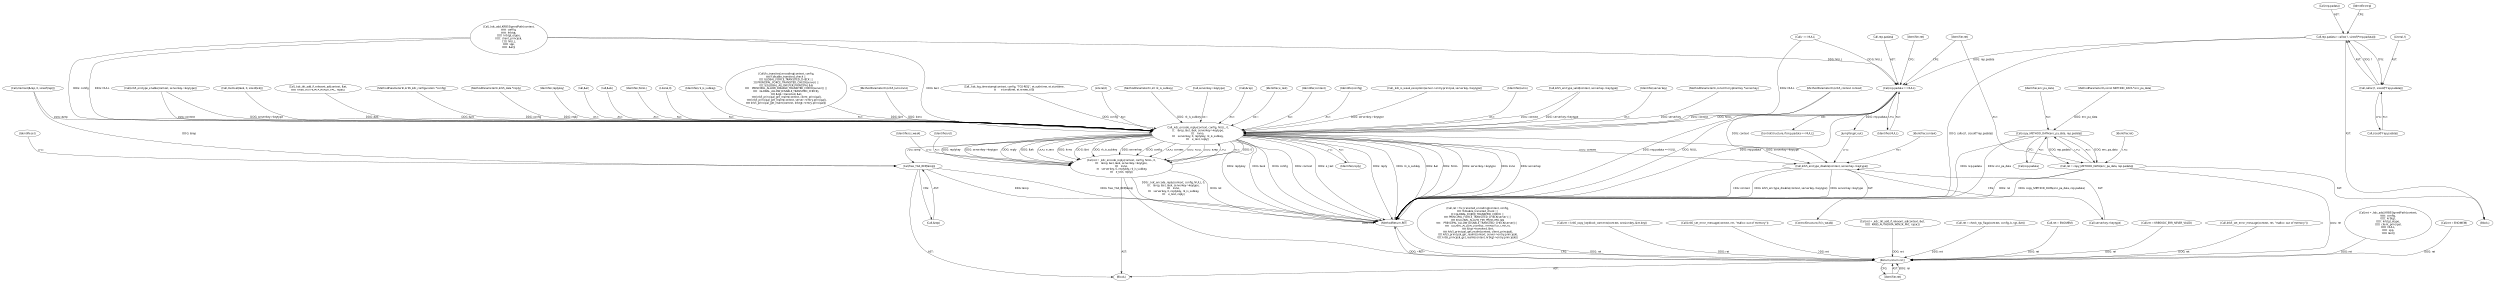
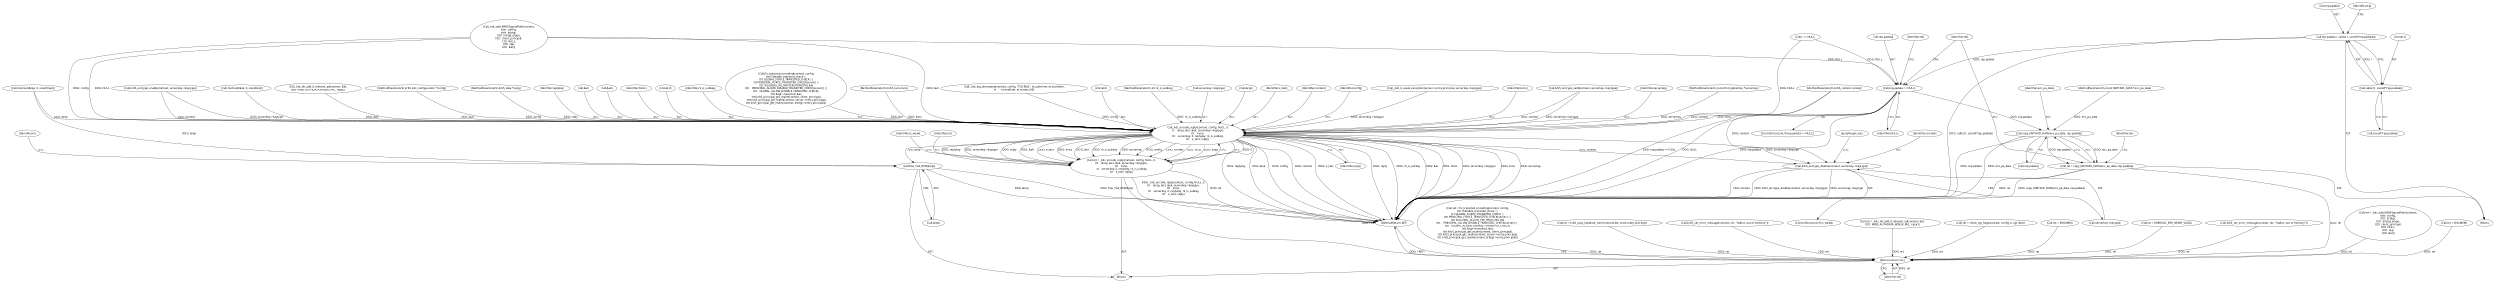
edge "(Call,rep.padata == NULL)" -> "(JumpTarget,out:)": now "(Call,rep.padata == NULL)" -> "(Call,copy_METHOD_DATA(enc_pa_data, rep.padata))"
